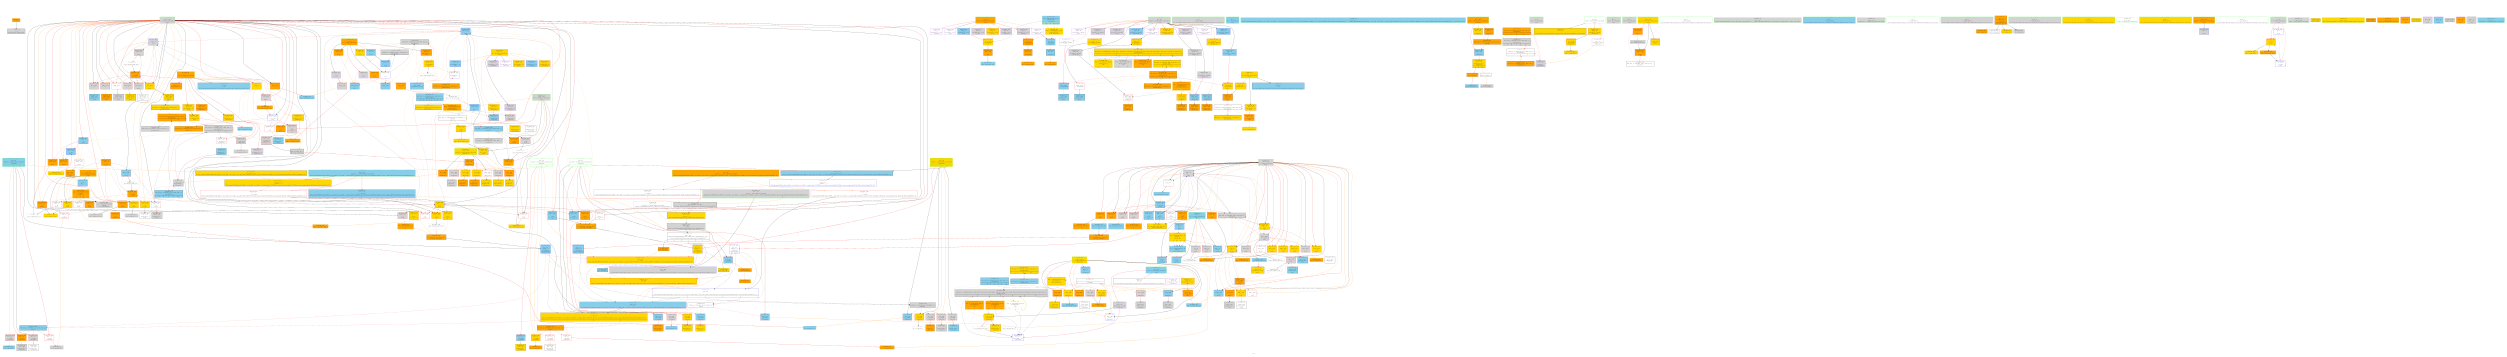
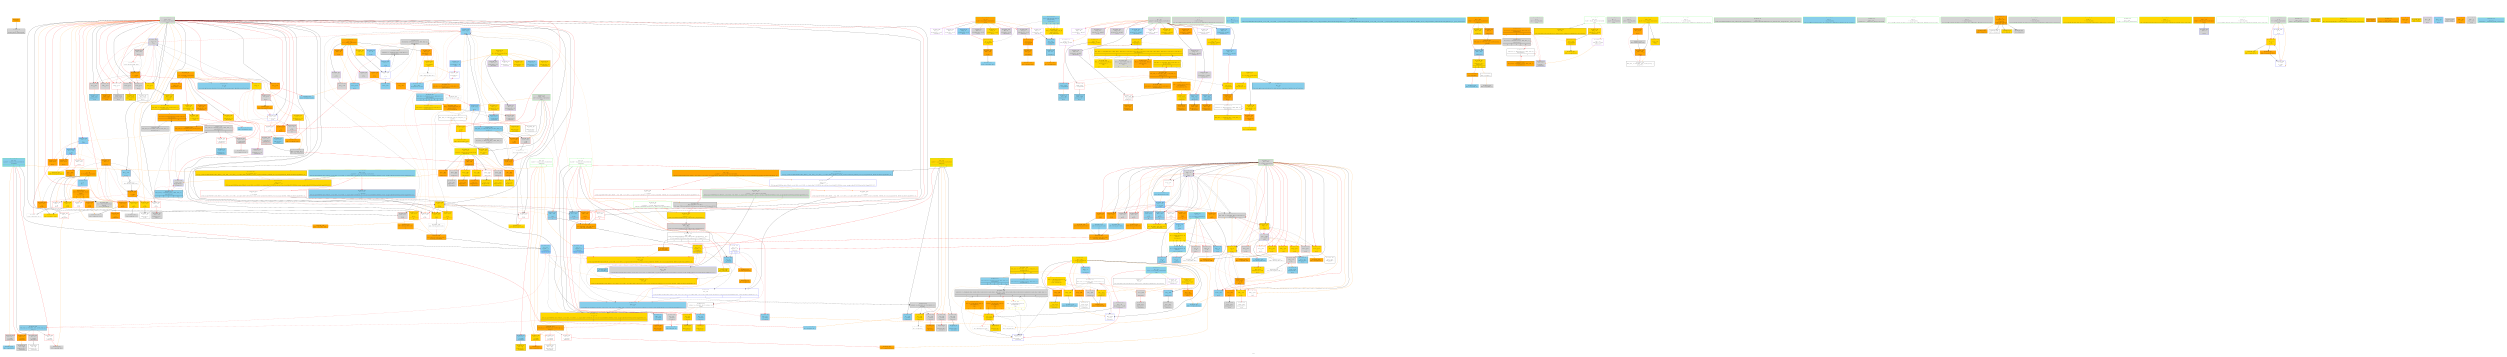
node "NodeID: 133": fillcolor lightgrey -> orange
